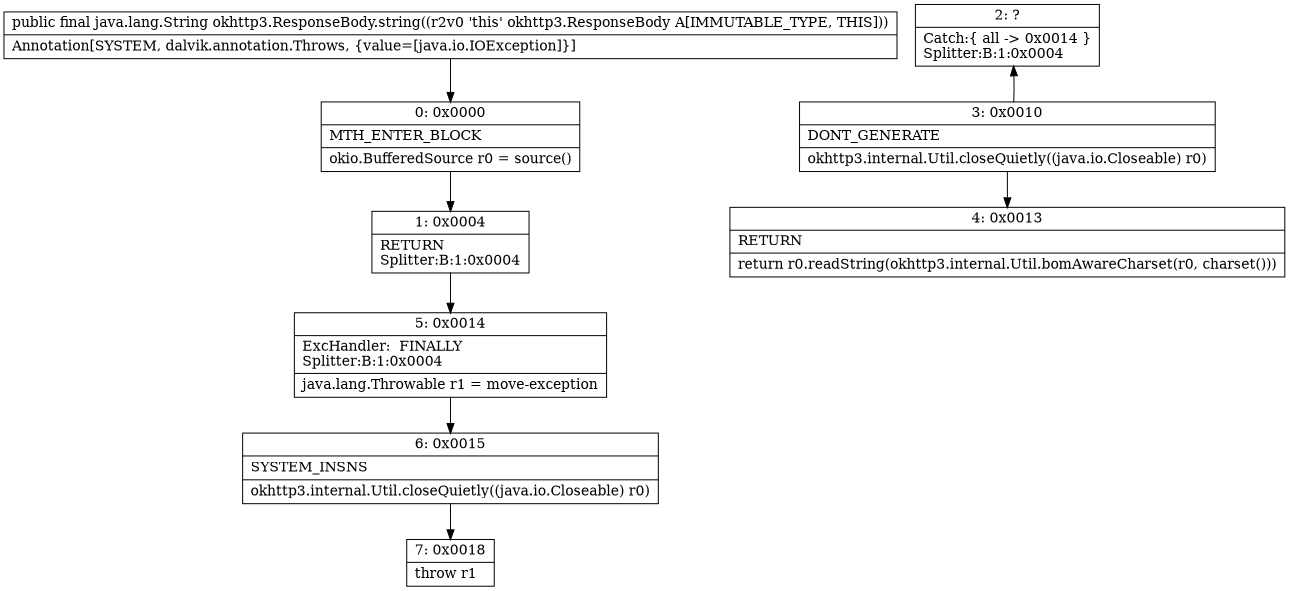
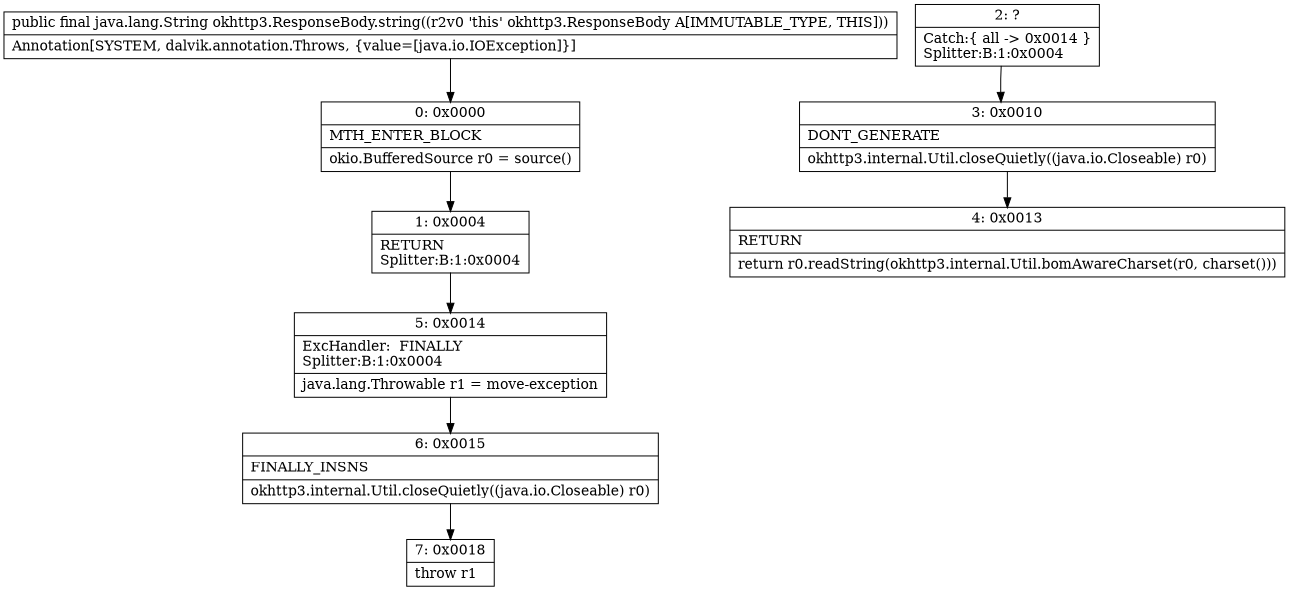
edge "3: 0x0010" -> "2: ?": reversed
node "6: 0x0015": text "SYSTEM_INSNS" -> "FINALLY_INSNS"
